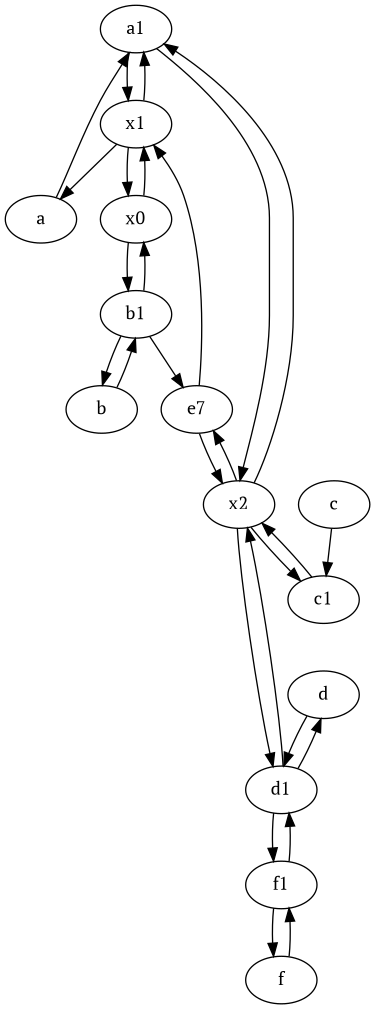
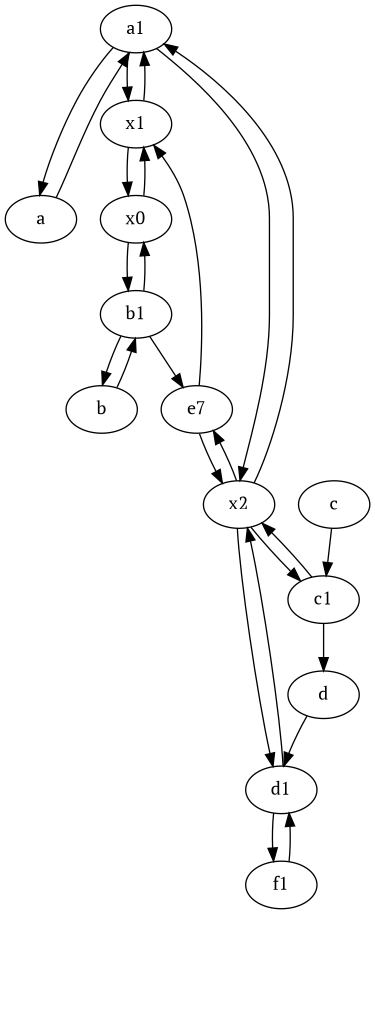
edge "x1" -> "a": now "a1" -> "a"
edge "d1" -> "d": now "c1" -> "d"
node "f": removed
